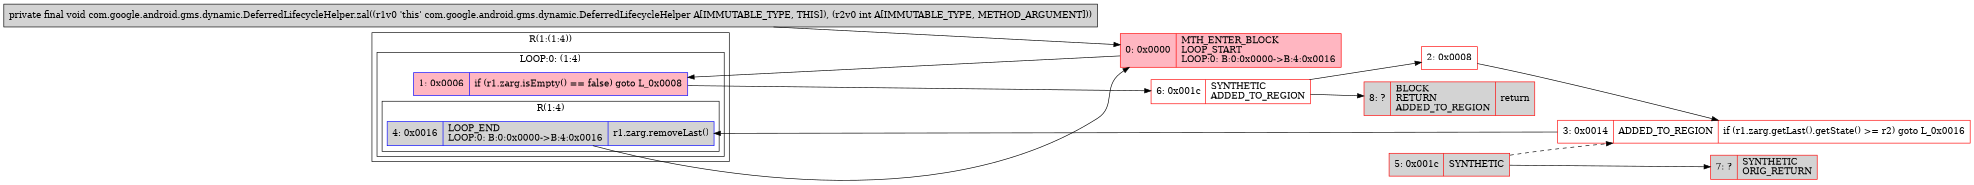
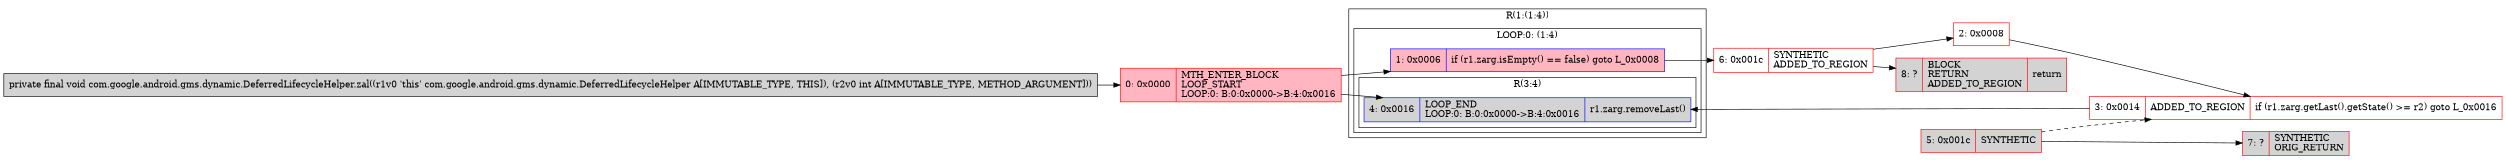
cluster "R(1:4)": label "R(1:4)" -> "R(3:4)"
edge "4: 0x0016" -> "0: 0x0000": reversed
